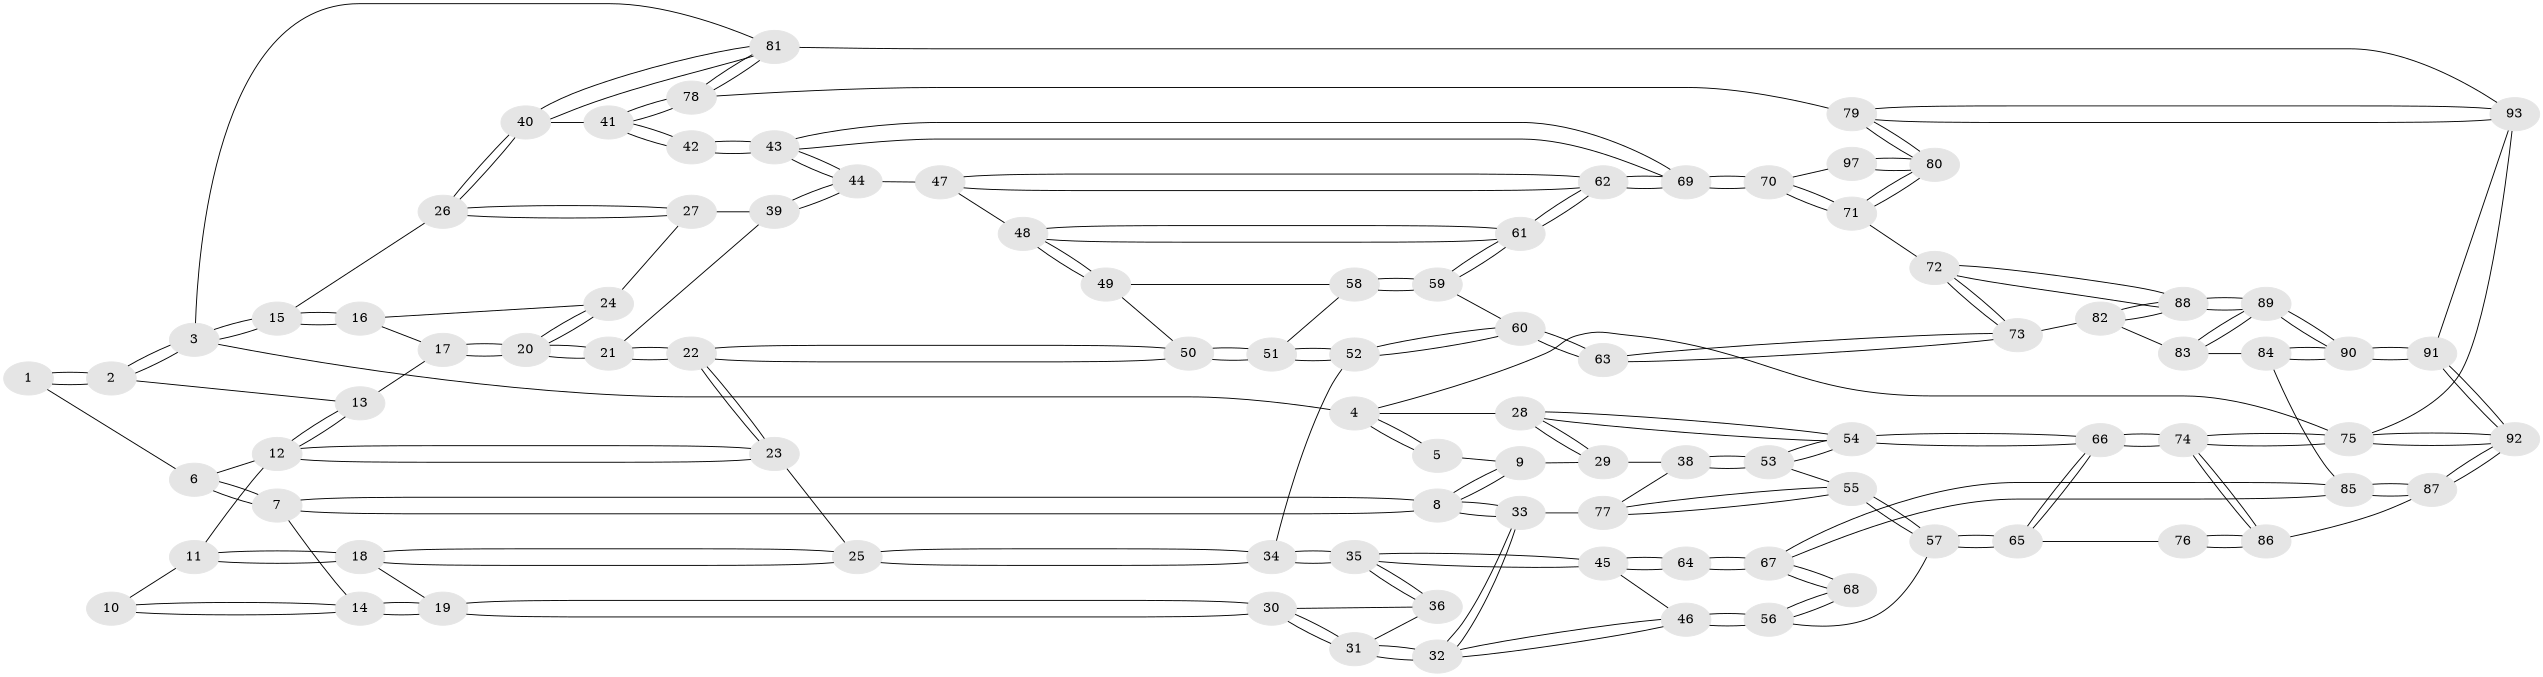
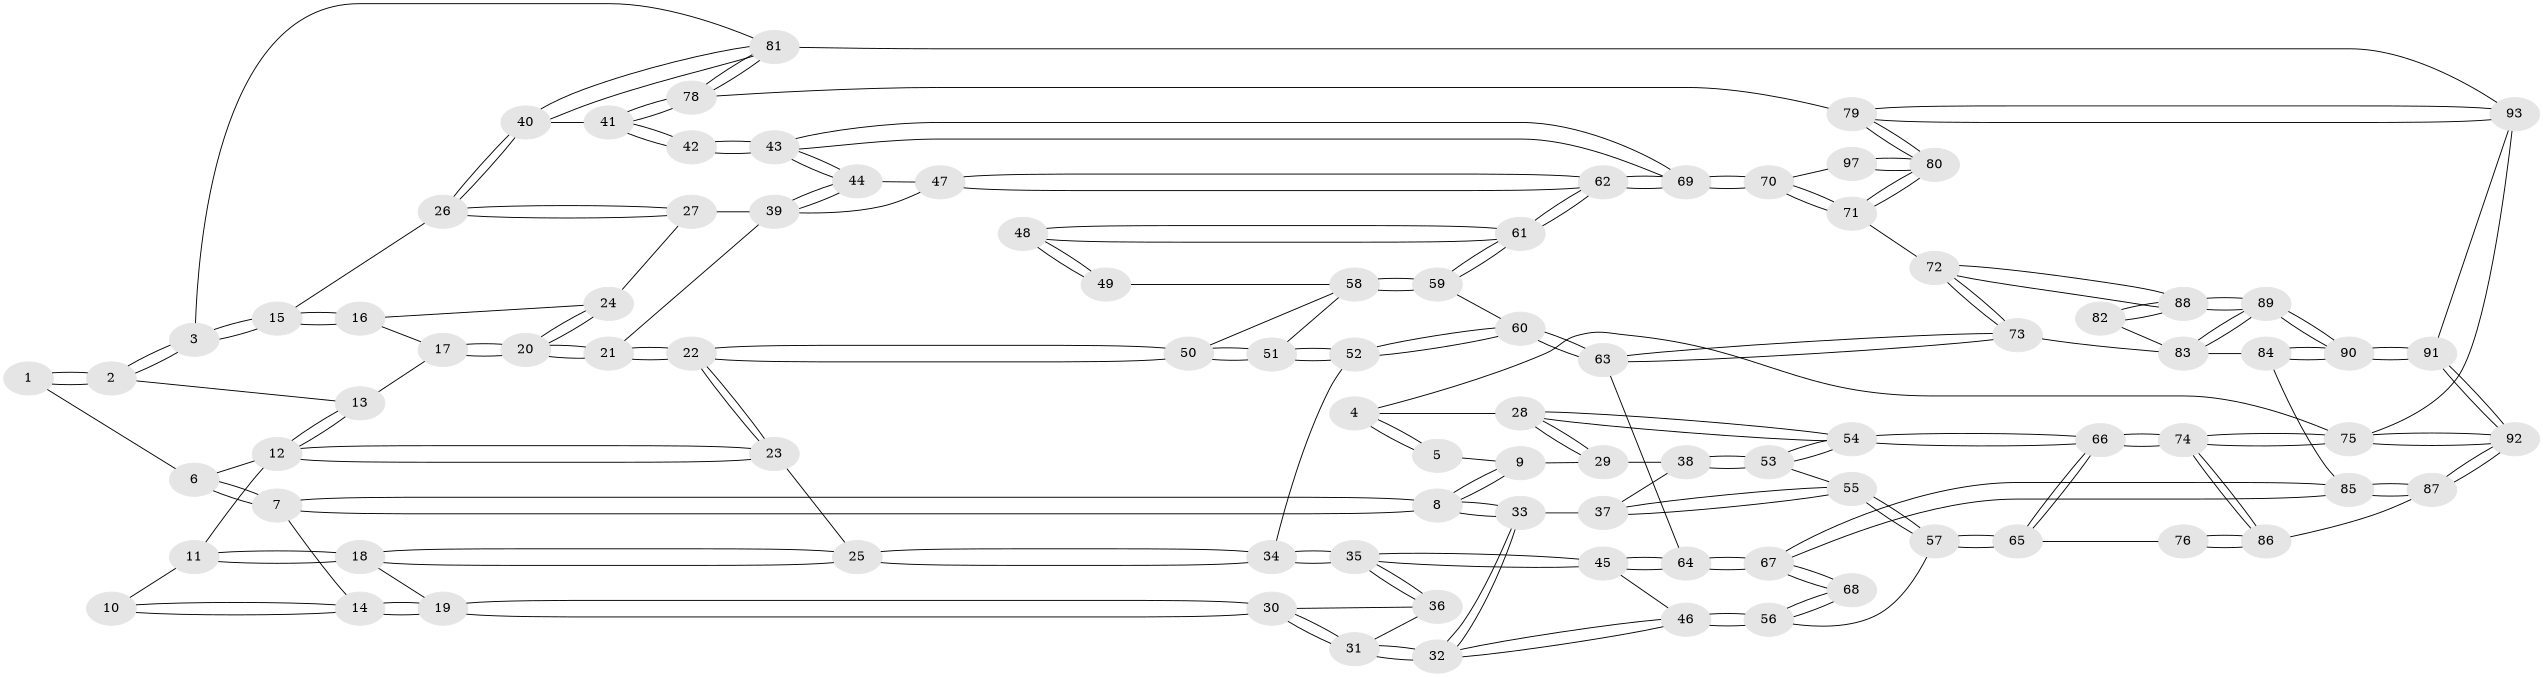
edge "47" -- "48": now "47" -- "39"
edge "49" -- "50": now "58" -- "50"
edge "82" -- "73": now "83" -- "73"
edge "3" -- "4": removed
edge "63" -- "64": added
node "77": label "77" -> "37"
